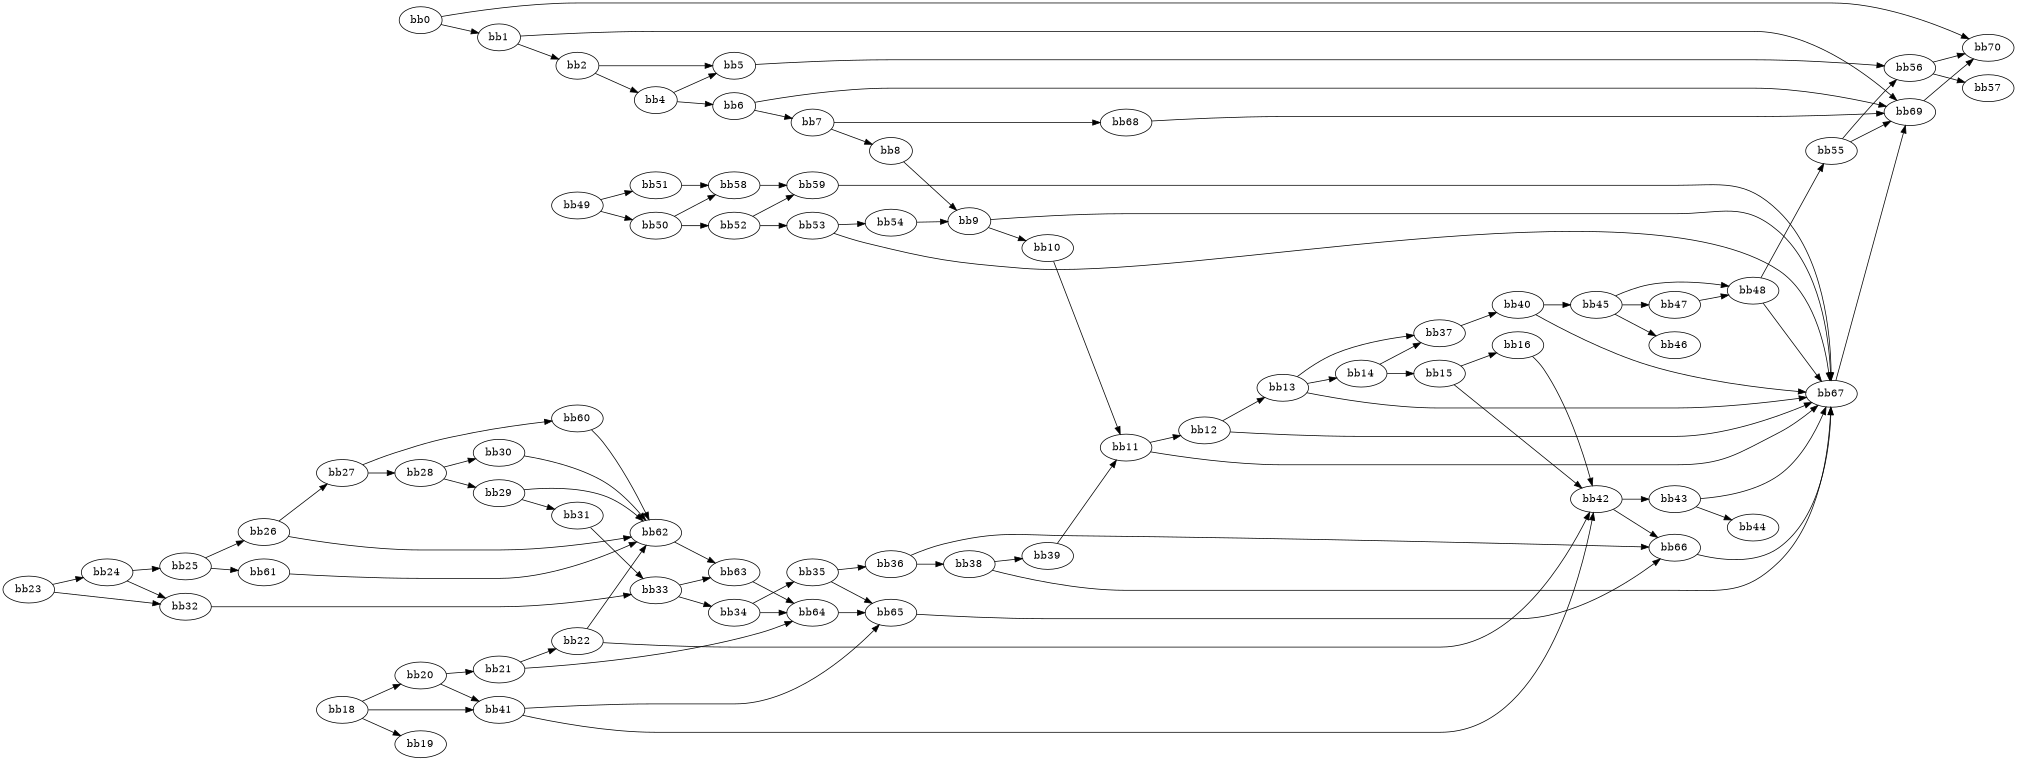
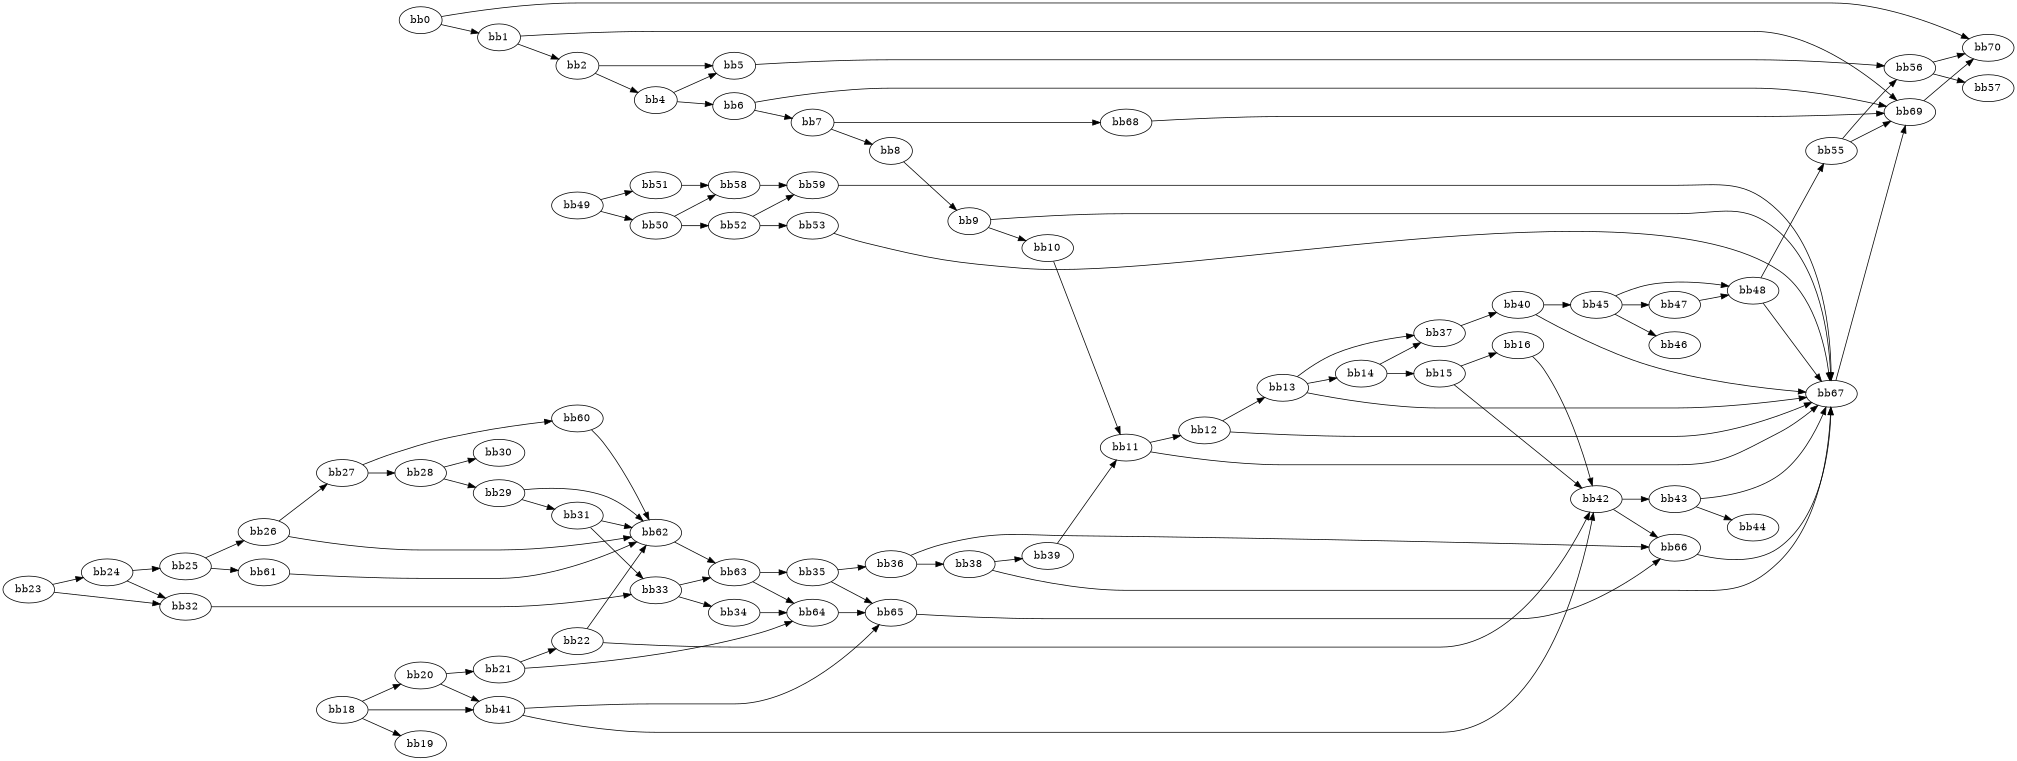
node "bb54": removed
edge "bb30" -> "bb62": now "bb31" -> "bb62"
edge "bb34" -> "bb35": now "bb63" -> "bb35"
